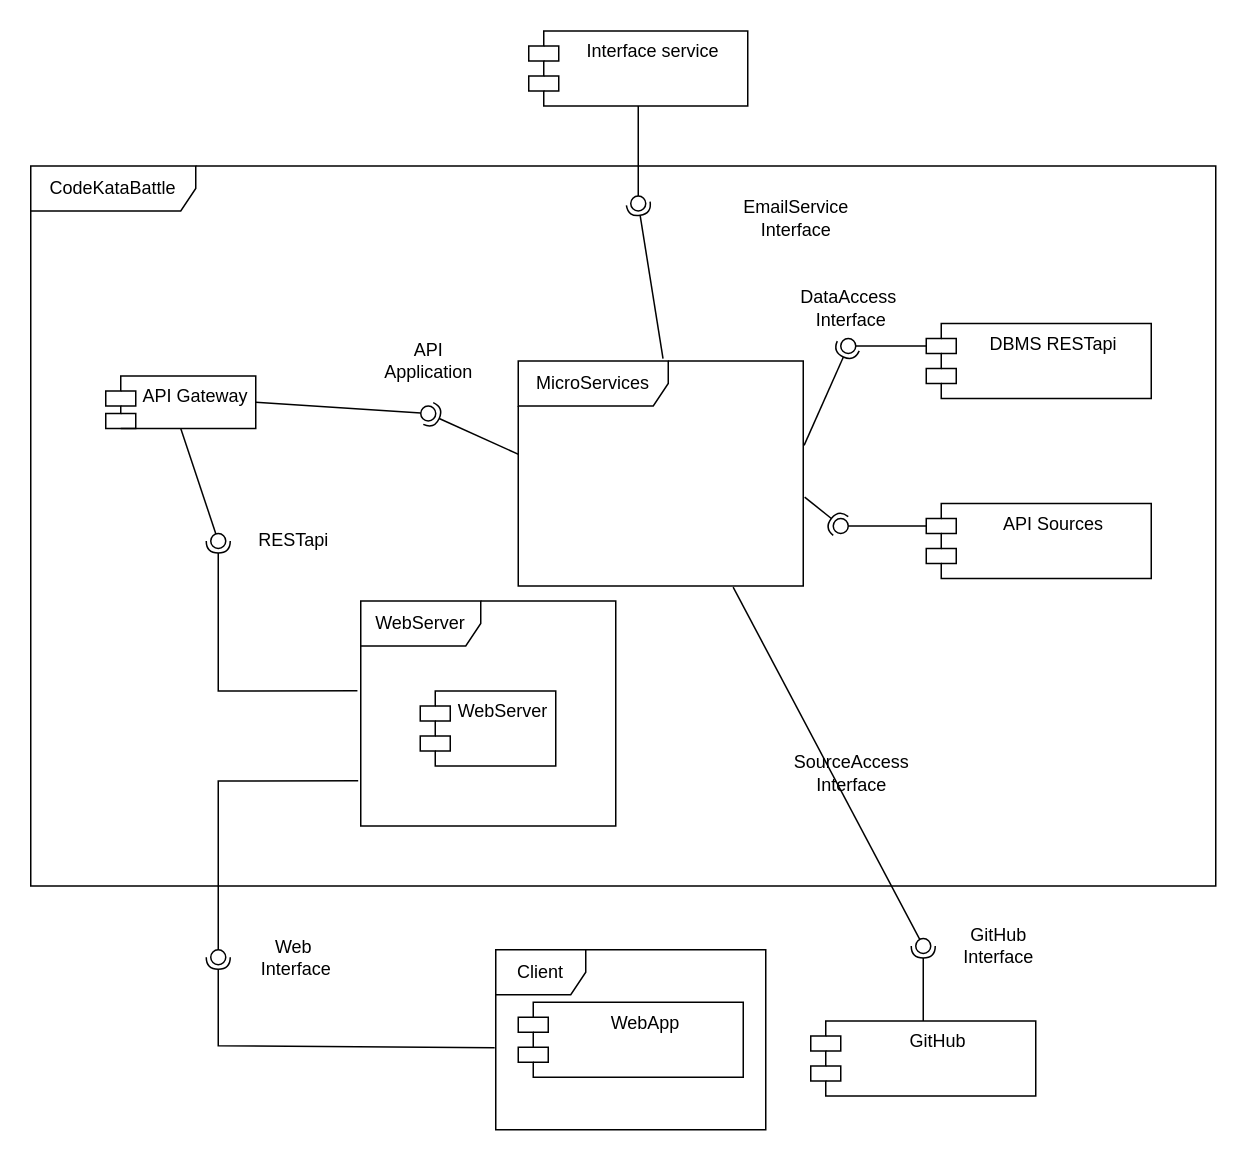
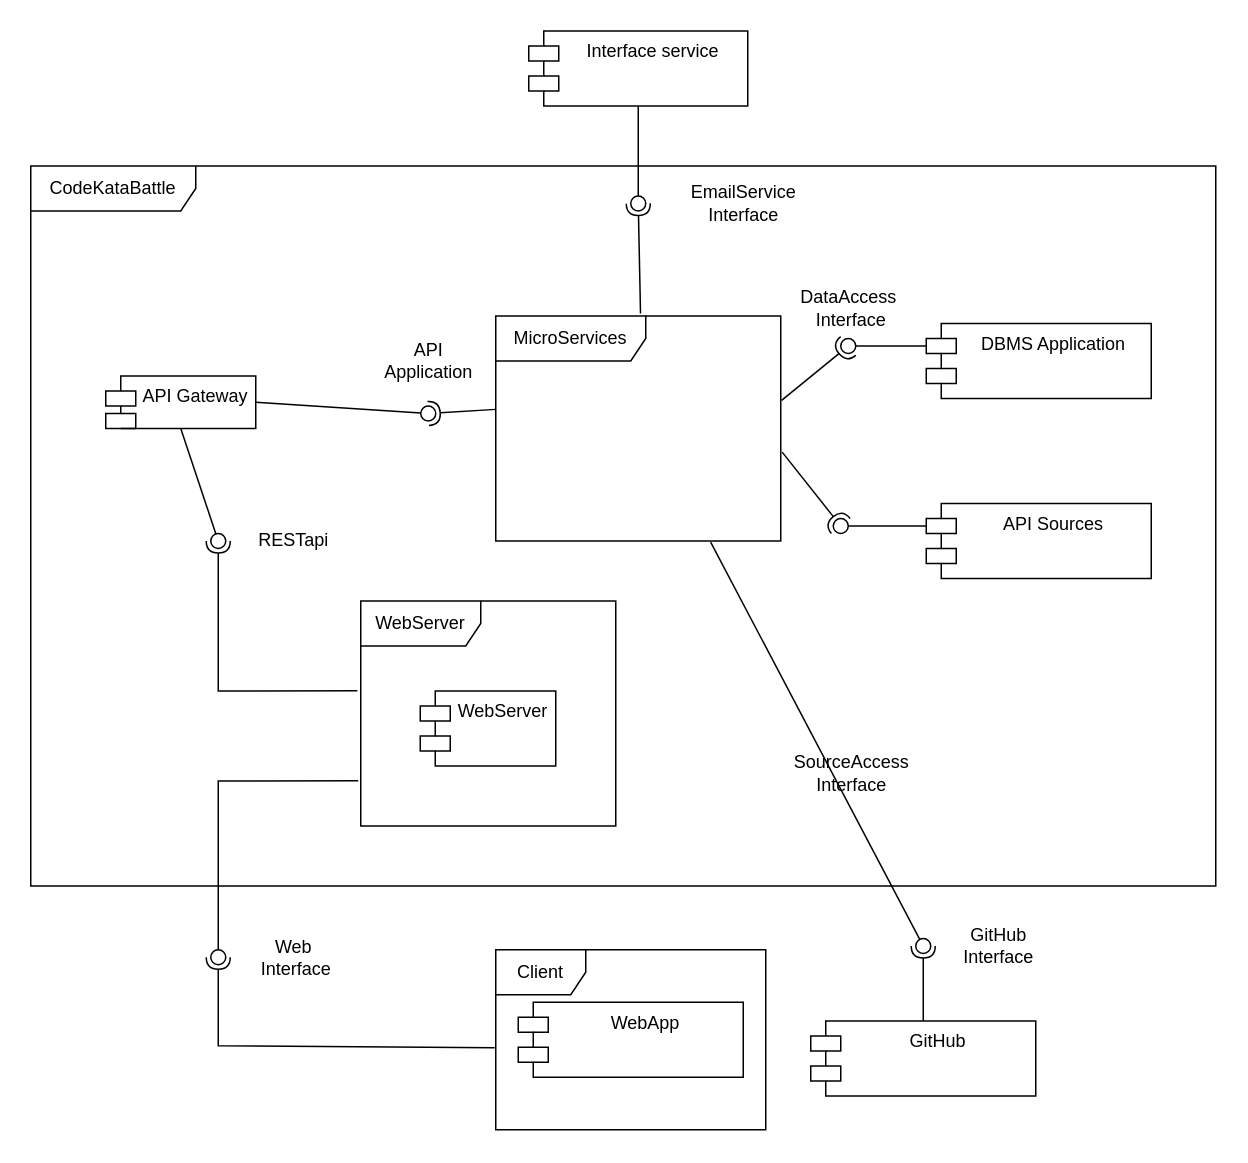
node "EmailService Interface": moved (796, 218) -> (743, 203)
node "DBMS RESTapi": label "DBMS RESTapi" -> "DBMS Application"
node "MicroServices": moved (661, 473) -> (638, 428)
